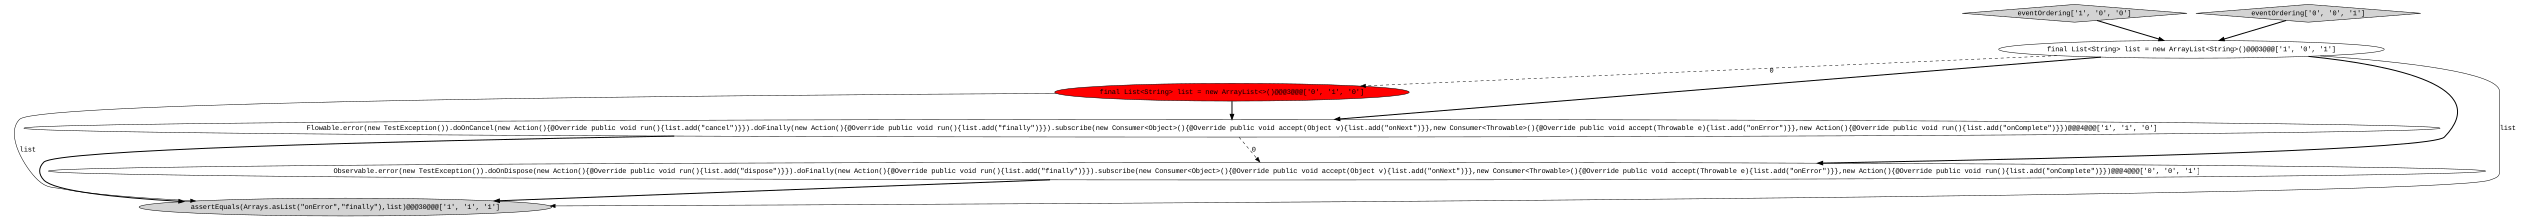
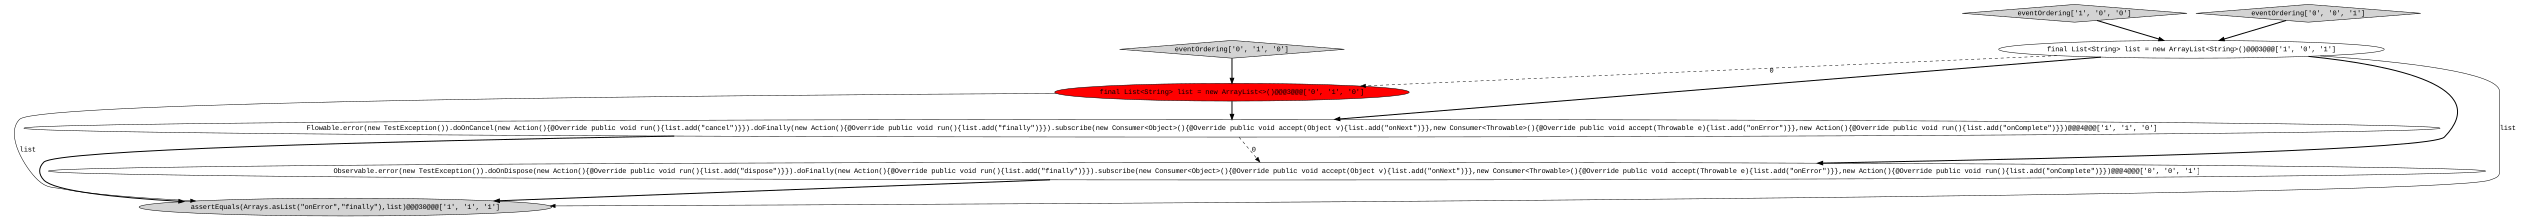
node "eventOrdering['0', '1', '0']": added
